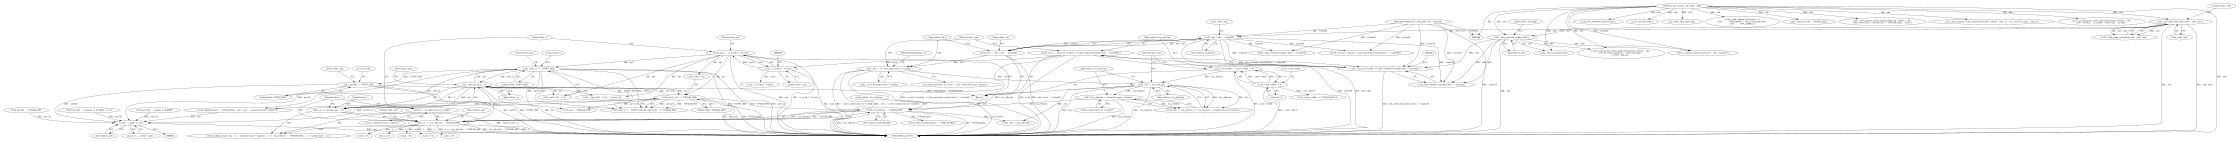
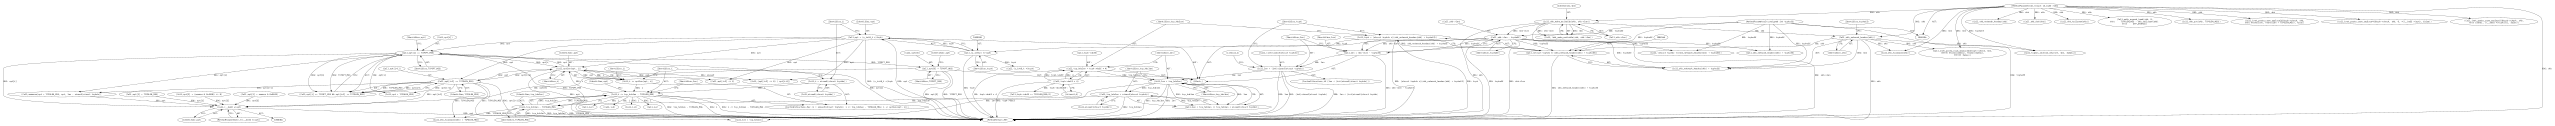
node "(Identifier,struct sk_buff *skb)": label "(Identifier,struct sk_buff *skb)" -> "(MethodParameterIn,struct sk_buff *skb)"
edge "(MethodParameterIn,unsigned int tcphoff)" -> "1000106": label "TCPOLEN: " -> "AST: "
node "(MethodParameterIn,1)": label "(MethodParameterIn,1)" -> "(Literal,1)"
edge "(Call,opt = (u_int8_t *)tcph)" -> "(Call,opt[i+1])": now "(Call,opt = (u_int8_t *)tcph)" -> "(Call,optlen(opt, i))"
edge "(Call,len < (int)sizeof(struct tcphdr))" -> "(Call,(int)sizeof(struct tcphdr))": removed, label "CFG:"
edge "(Call,tcp_hdrlen = tcph->doff * 4)" -> "(Call,tcph->doff * 4)": label "DDG: 4" -> "CFG: "
edge "(Call,tcph->doff)" -> "(Call,tcph->doff * 4)": now "(Call,tcph->doff)" -> "(Call,tcp_hdrlen = tcph->doff * 4)"
edge "(Call,opt[i+2] << 8)" -> "(Call,opt[i] == TCPOPT_MSS)": now "(Call,opt[i] == TCPOPT_MSS && opt[i+1] == TCPOLEN_MSS)" -> "(Call,opt[i] == TCPOPT_MSS)"
edge "(Call,optlen(opt, i))" -> "(Call,(opt[i+2] << 8) | opt[i+3])": label "DDG: opt" -> "DDG: sizeof"
edge "(Call,opt[0] = TCPOPT_MSS)" -> "(Block,)": label "DDG: tcp_hdrlen - TCPOLEN_MSS" -> "AST: "
edge "(Call,len < tcp_hdrlen)" -> "(Call,tcp_hdrlen - TCPOLEN_MSS)": removed, label "DDG: tcp_hdrlen"
edge "(Call,opt[i+1] == TCPOLEN_MSS)" -> "(Call,tcp_hdrlen - TCPOLEN_MSS)": now "(Call,opt[i+1] == TCPOLEN_MSS)" -> "(Call,skb_tailroom(skb) < TCPOLEN_MSS)"
edge "(Call,i += optlen(opt, i))" -> "(MethodReturn,RET)": removed, label "DDG: optlen(opt, i)"
node "(Call,*((__be32 *)opt))": label "(Call,*((__be32 *)opt))" -> "(MethodParameterIn,*((__be32 *)opt))"
node "(Call,i+1)": removed
